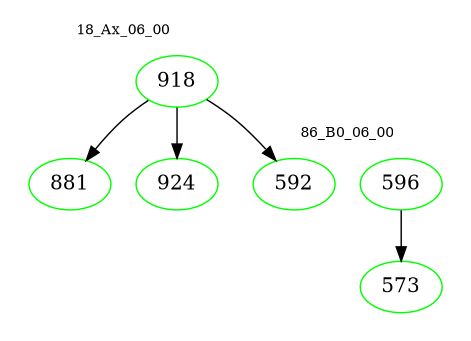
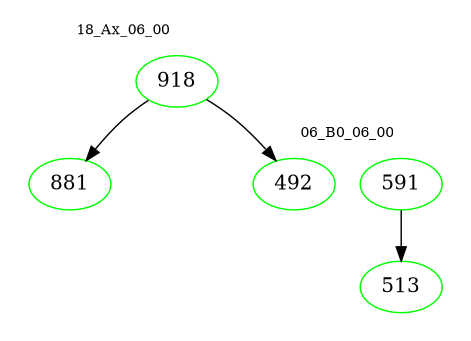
cluster "86_B0_06_00": label "86_B0_06_00" -> "06_B0_06_00"
node "924": removed
node "592": label "592" -> "492"
node "596": label "596" -> "591"
node "573": label "573" -> "513"
